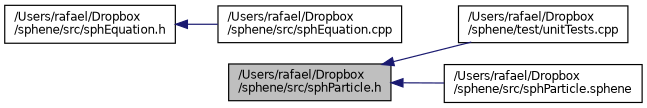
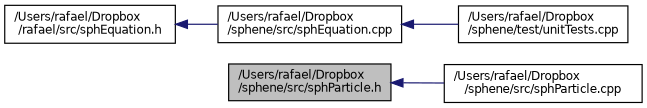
node "/Users/rafael/Dropbox /sphene/src/sphEquation.h": label "/Users/rafael/Dropbox /sphene/src/sphEquation.h" -> "/Users/rafael/Dropbox /rafael/src/sphEquation.h"
edge "/Users/rafael/Dropbox /sphene/test/unitTests.cpp" -> "/Users/rafael/Dropbox /sphene/src/sphParticle.h": now "/Users/rafael/Dropbox /sphene/test/unitTests.cpp" -> "/Users/rafael/Dropbox /sphene/src/sphEquation.cpp"
node "/Users/rafael/Dropbox /sphene/src/sphParticle.sphene": label "/Users/rafael/Dropbox /sphene/src/sphParticle.sphene" -> "/Users/rafael/Dropbox /sphene/src/sphParticle.cpp"
